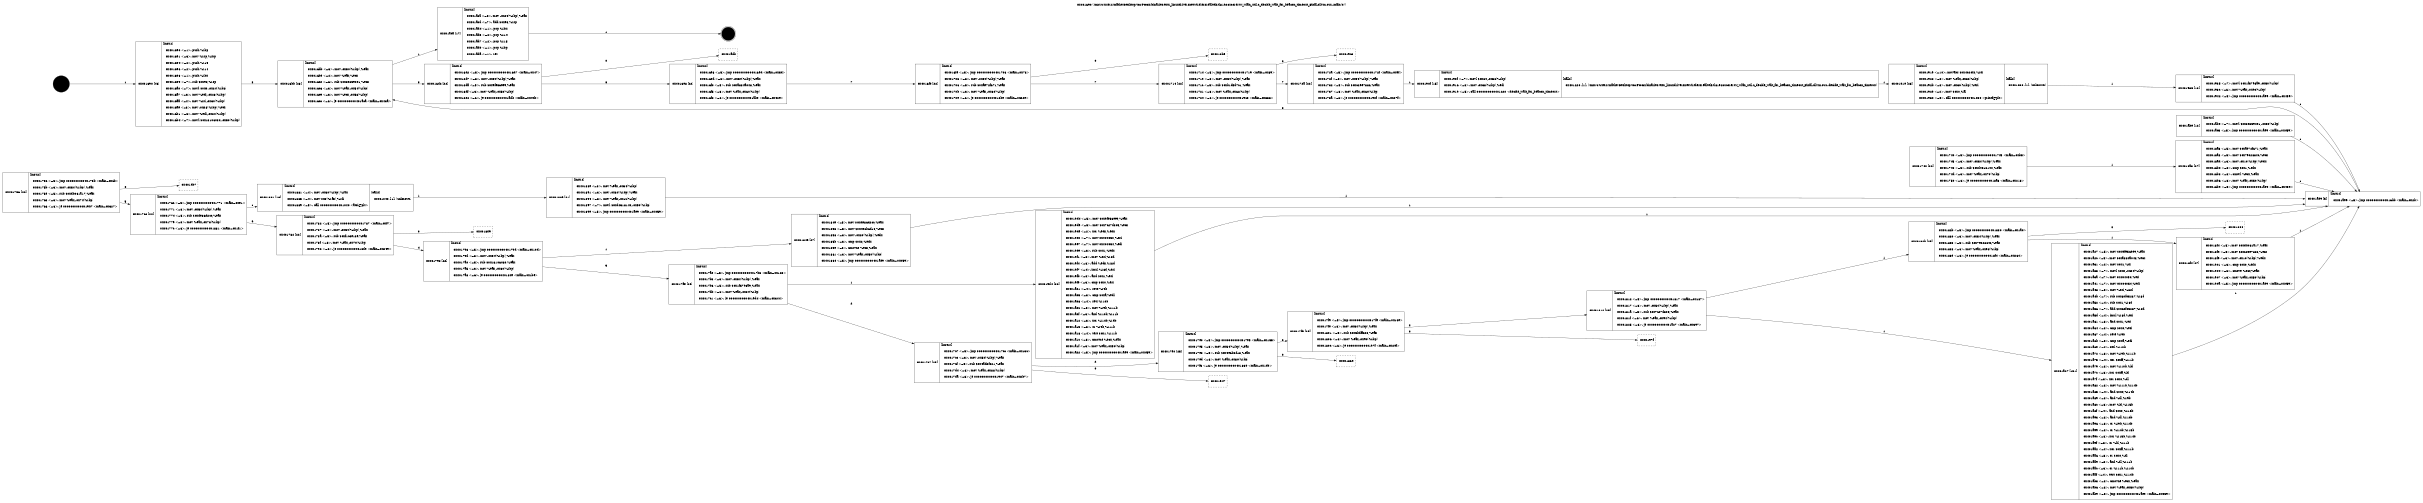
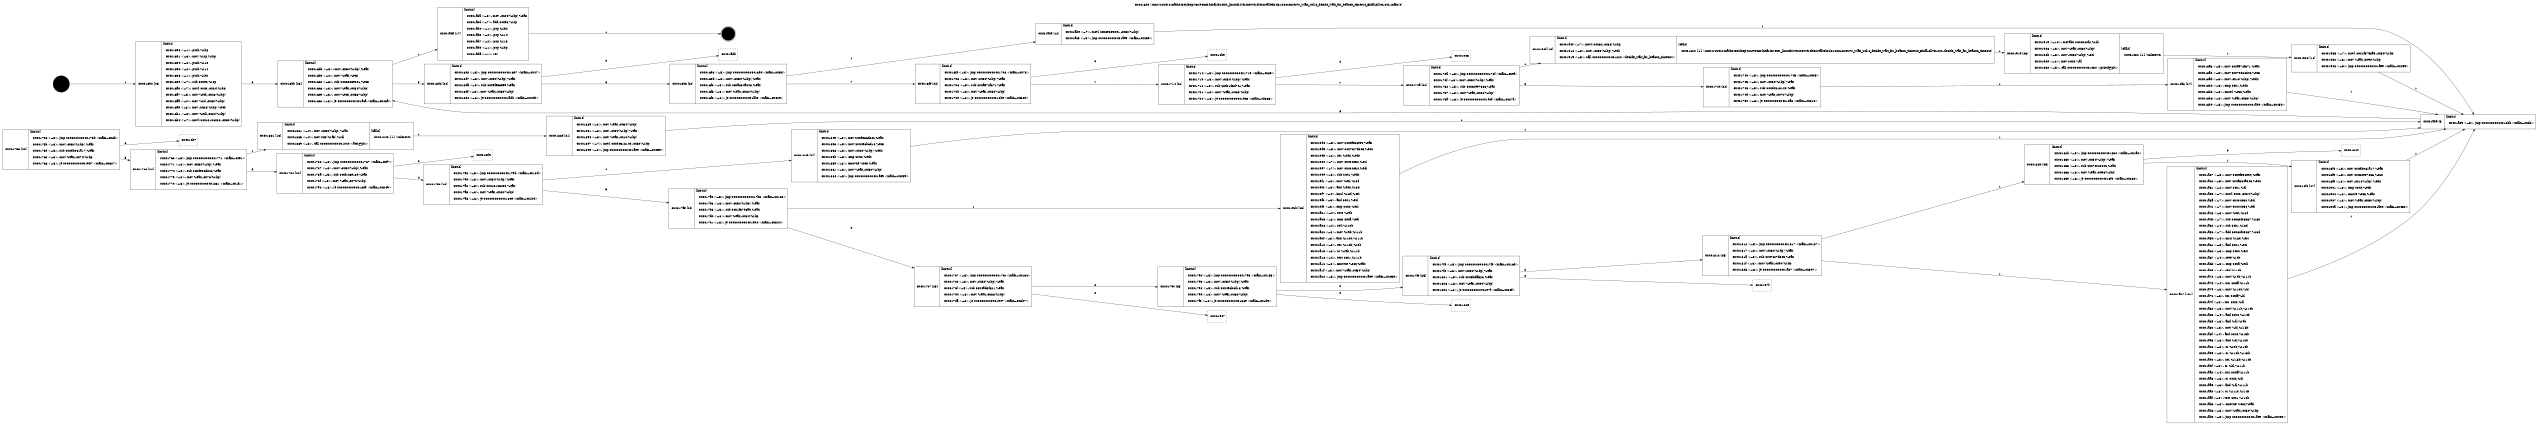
edge "0x4016e8 [22]" -> "0x401abe [12]": added, label "1"
edge "0x40172a [22]" -> "0x401740 [22]": added, label "6"
